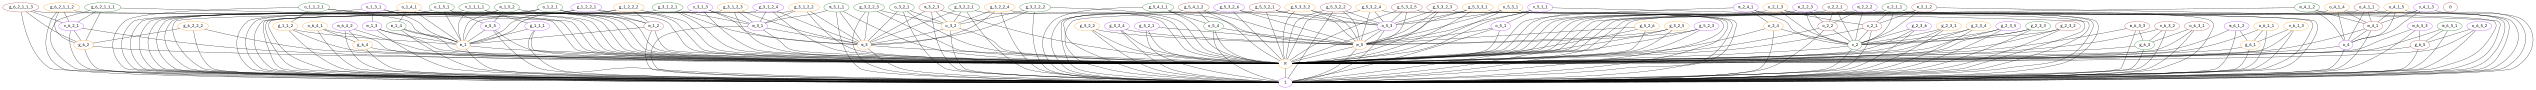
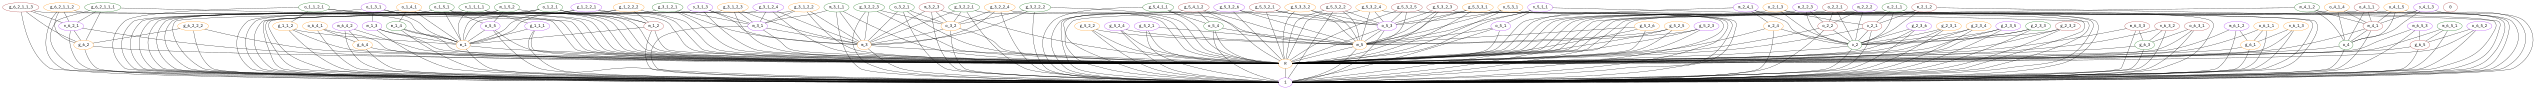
node "o_4": color purple -> darkgreen
